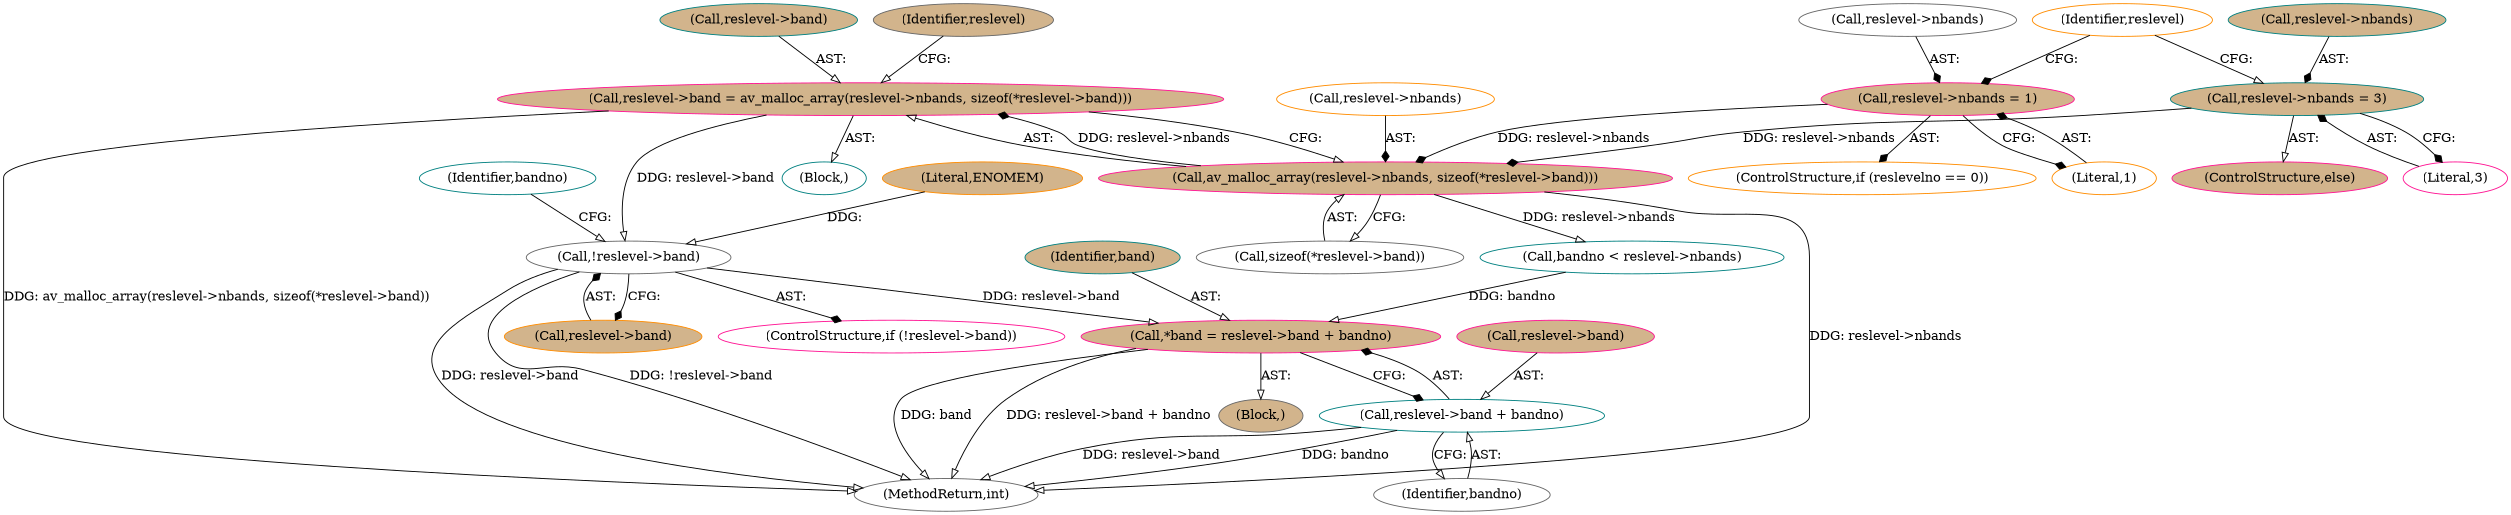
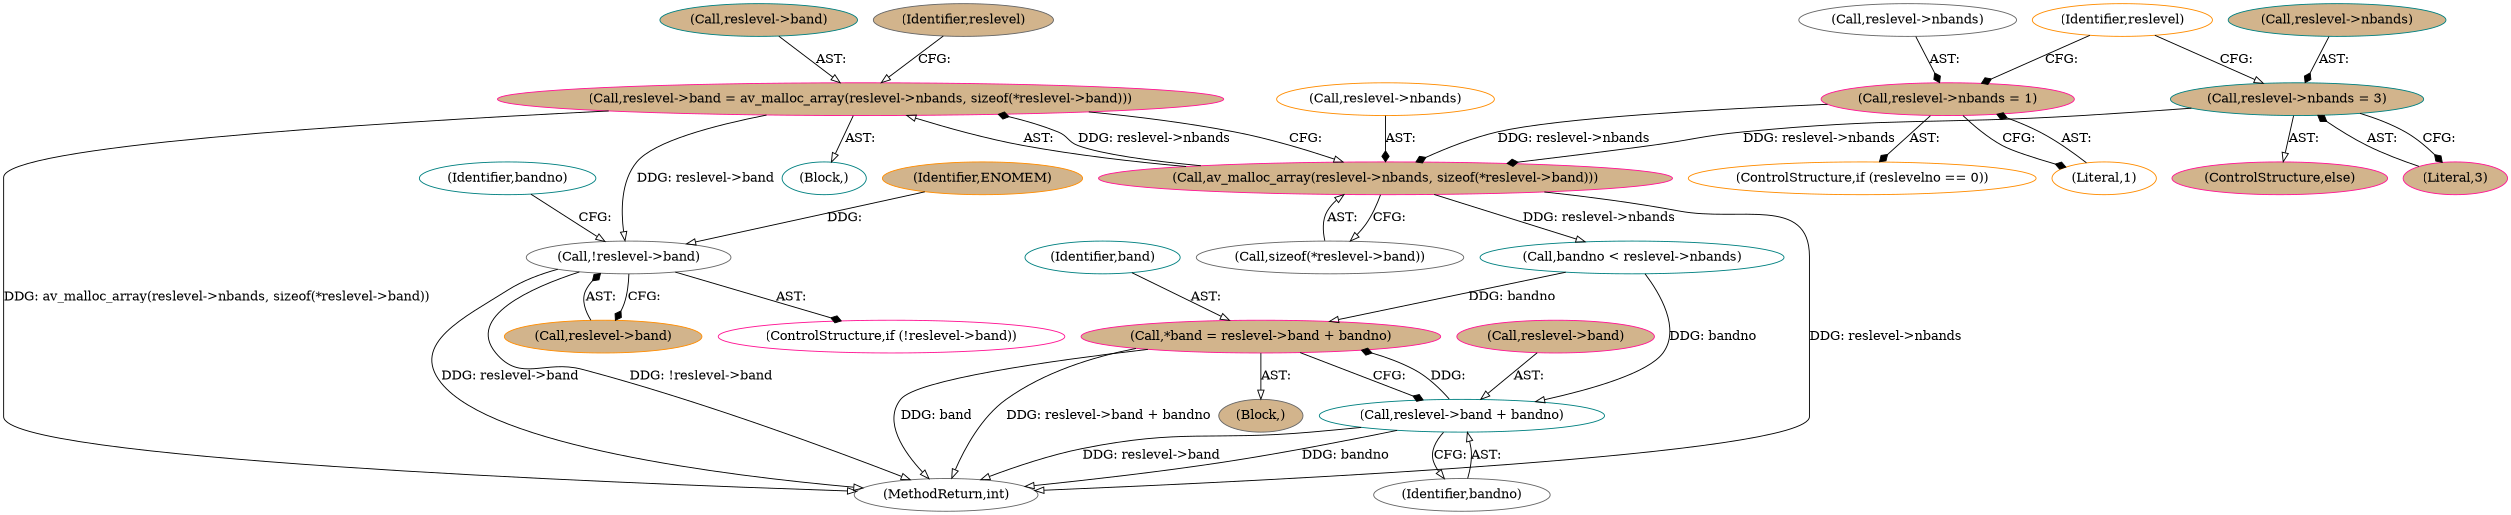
node "(Literal,ENOMEM)": label "(Literal,ENOMEM)" -> "(Identifier,ENOMEM)"
node "(Literal,3)": fillcolor white -> tan
node "(Identifier,band)": fillcolor tan -> white
edge "(Call,!reslevel->band)" -> "(Call,*band = reslevel->band + bandno)": removed, label "DDG: reslevel->band"
edge "(Call,bandno < reslevel->nbands)" -> "(Call,reslevel->band + bandno)": added, label "DDG: bandno"
edge "(Call,reslevel->band + bandno)" -> "(Call,*band = reslevel->band + bandno)": label "AST: " -> "DDG: "
